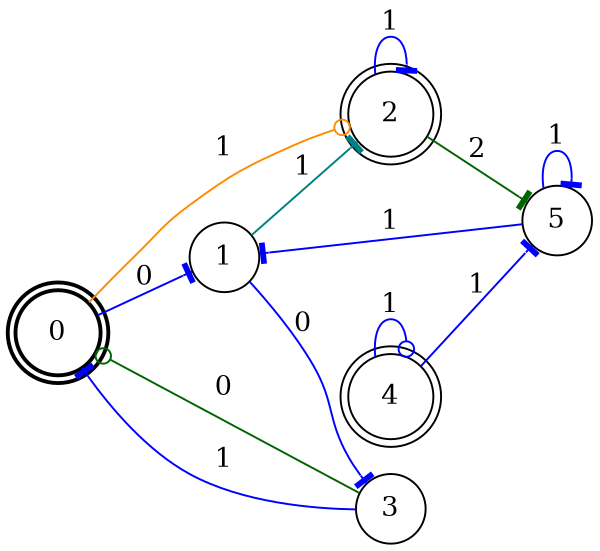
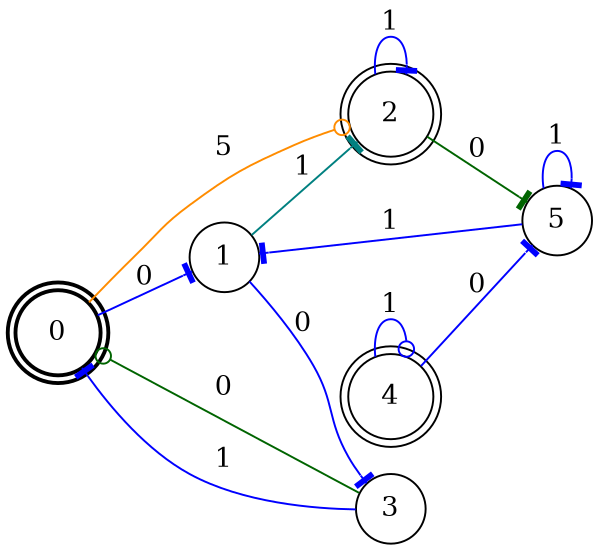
edge "0" -> "2": label "1" -> "5"
edge "2" -> "5": label "2" -> "0"
edge "4" -> "5": label "1" -> "0"
